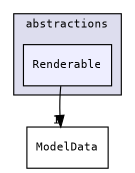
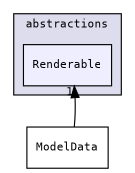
edge "Renderable" -> "ModelData": reversed
